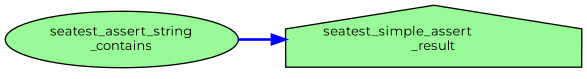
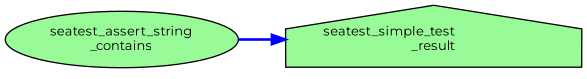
node "seatest_simple_assert _result": label "seatest_simple_assert _result" -> "seatest_simple_test _result"
